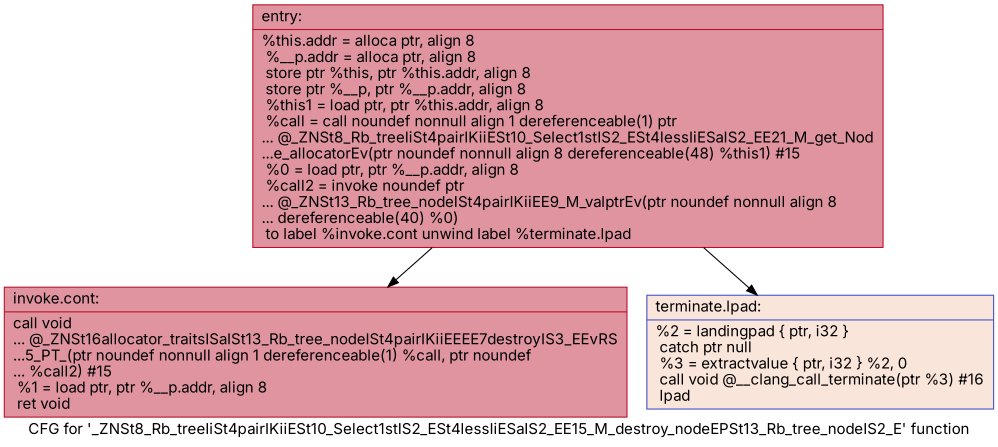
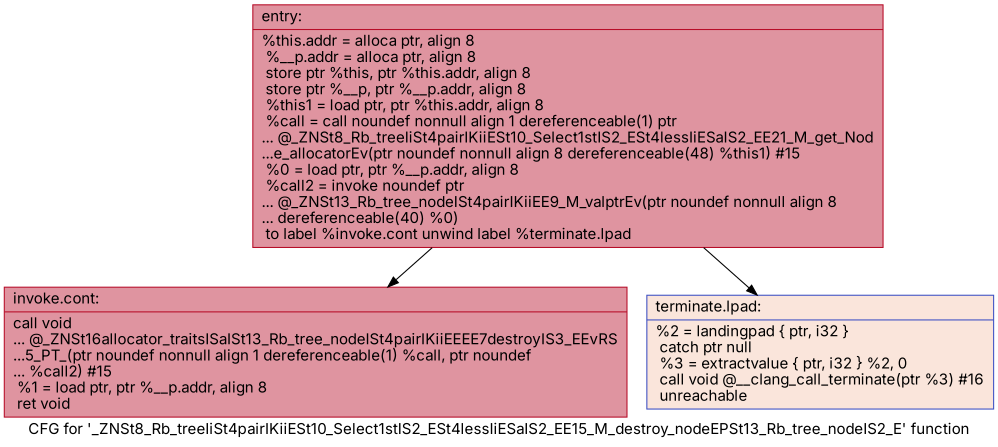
node "terminate.lpad:": text "lpad" -> "unreachable"
